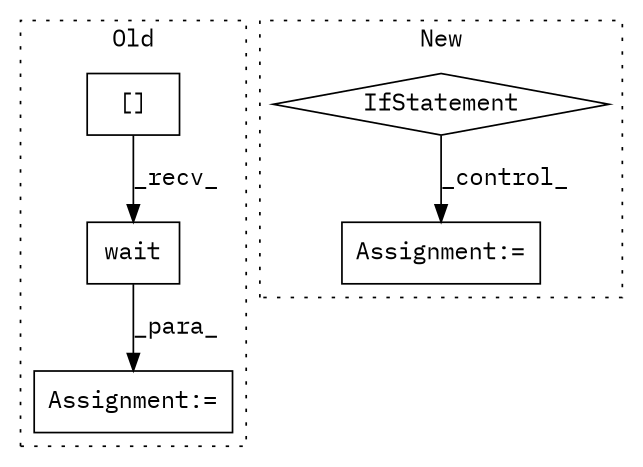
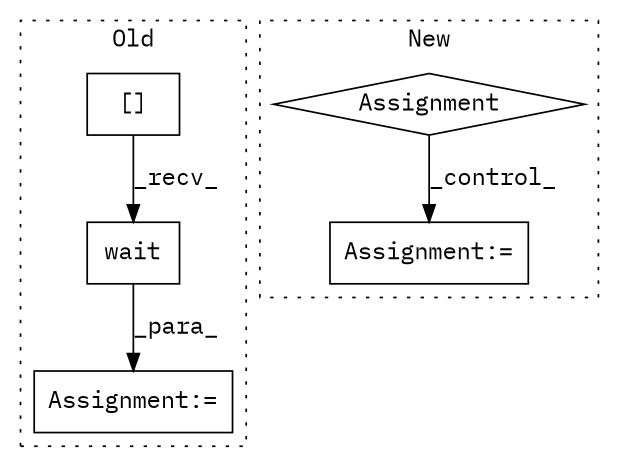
node "IfStatement": label "IfStatement" -> "Assignment"
